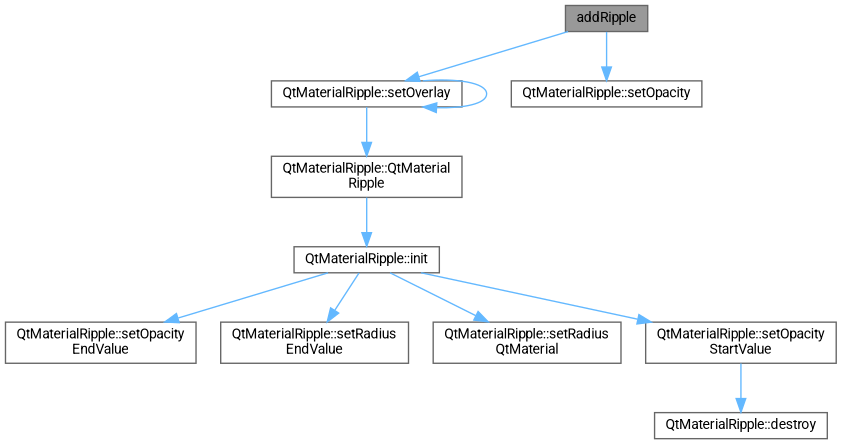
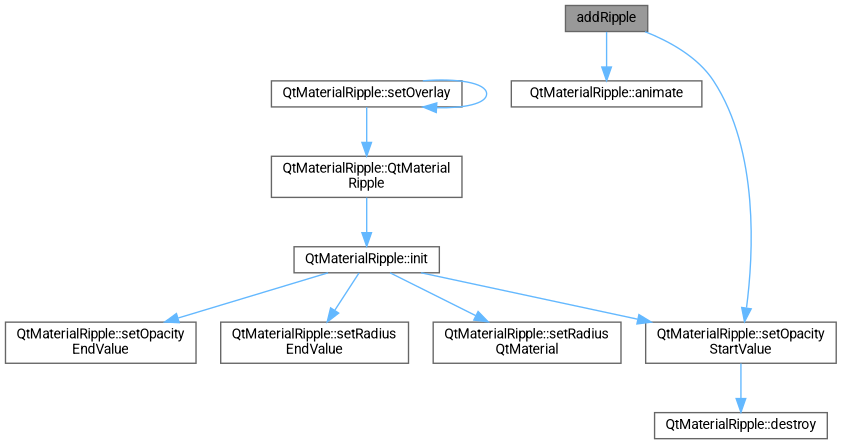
edge "addRipple" -> "QtMaterialRipple::setOverlay": now "addRipple" -> "QtMaterialRipple::setOpacity StartValue"
node "QtMaterialRipple::setOpacity": label "QtMaterialRipple::setOpacity" -> "QtMaterialRipple::animate"
